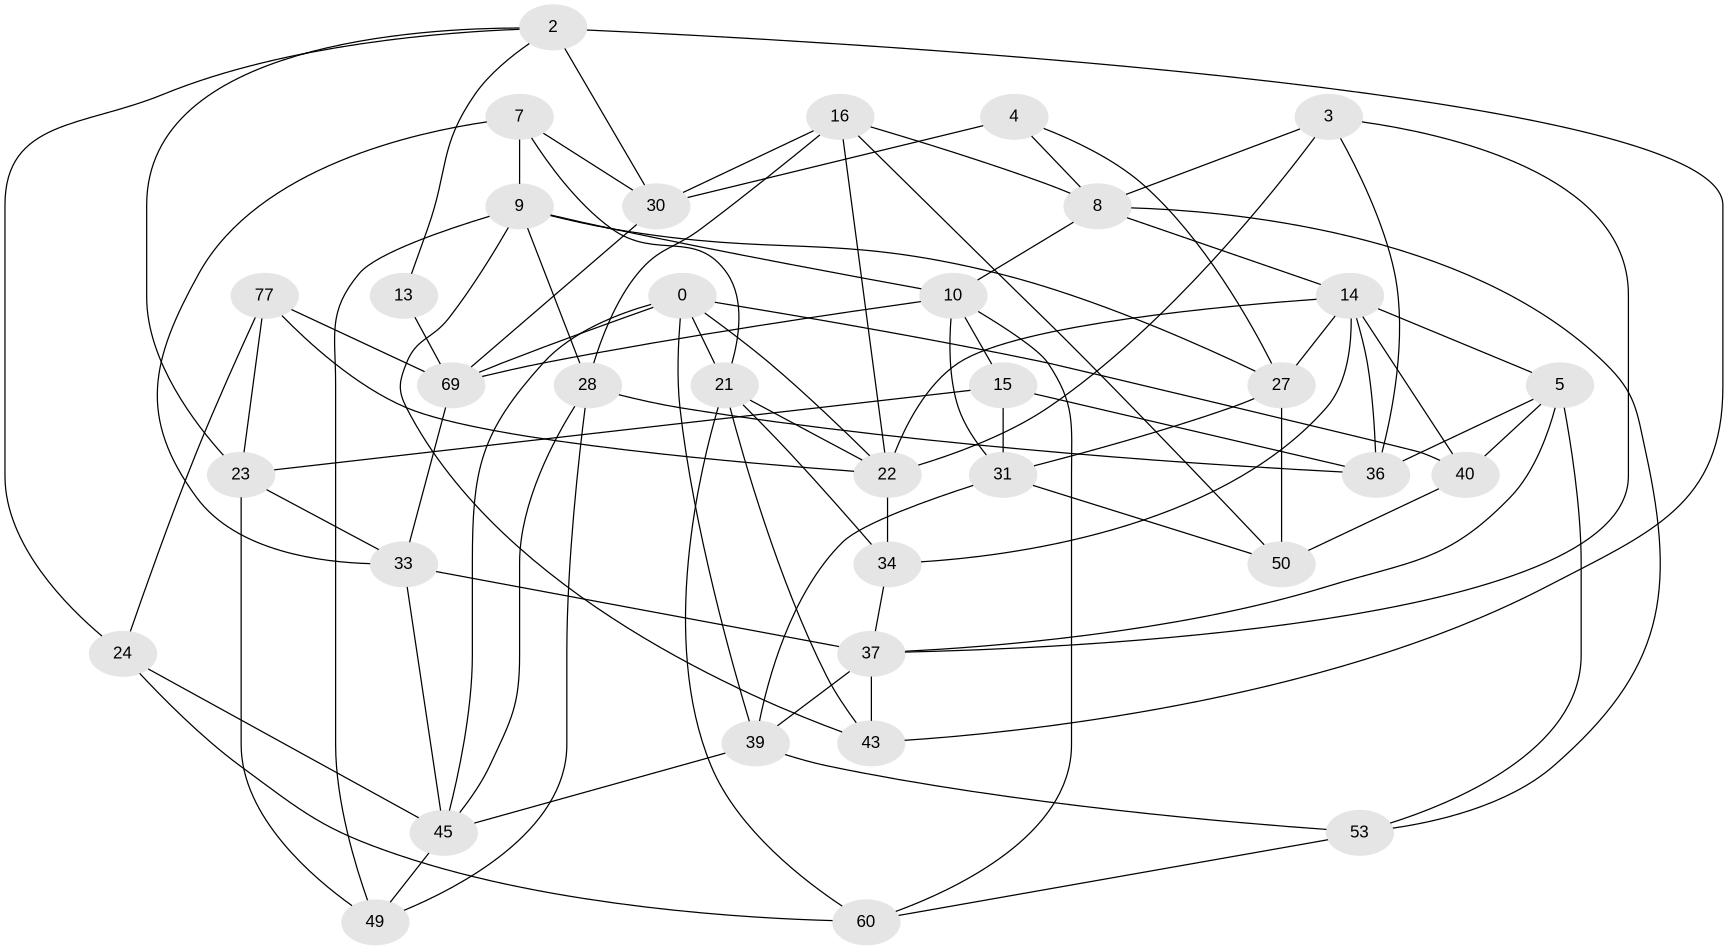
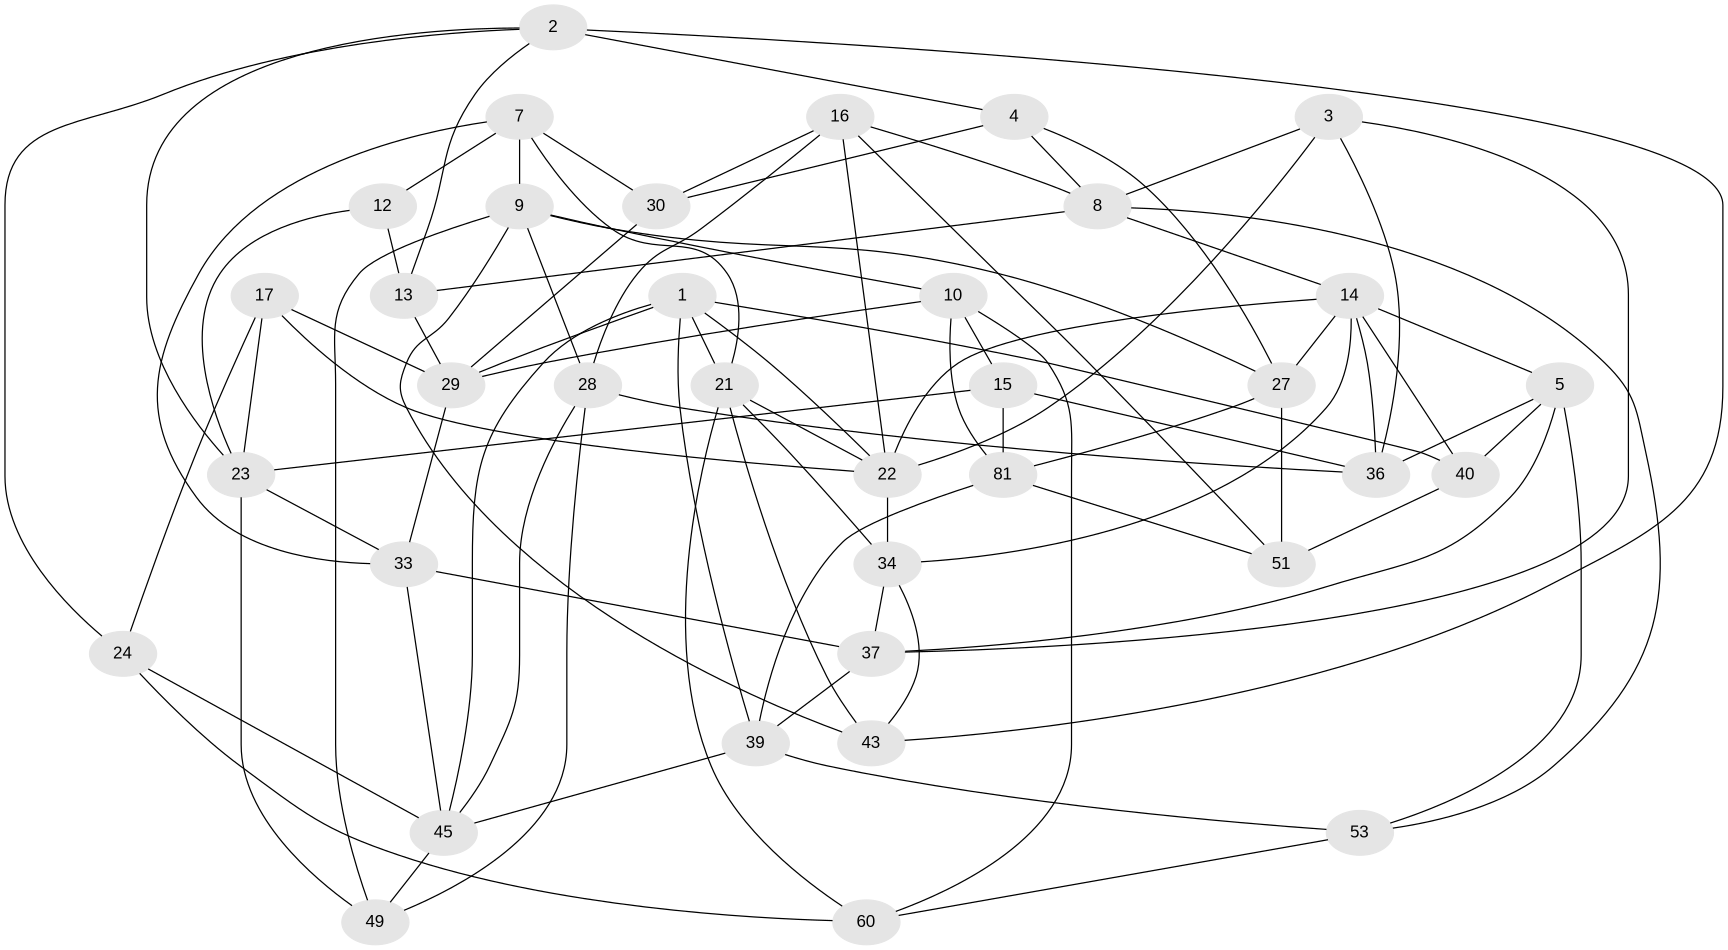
edge "2" -- "30": now "2" -- "4"
node "12": added
edge "8" -- "10": now "8" -- "13"
node "77": label "77" -> "17"
node "0": label "0" -> "1"
node "69": label "69" -> "29"
node "31": label "31" -> "81"
node "50": label "50" -> "51"
edge "37" -- "43": now "34" -- "43"
